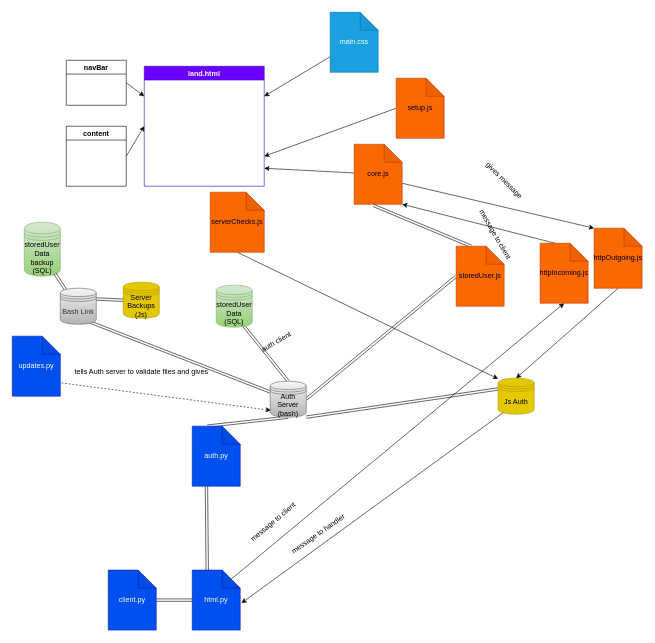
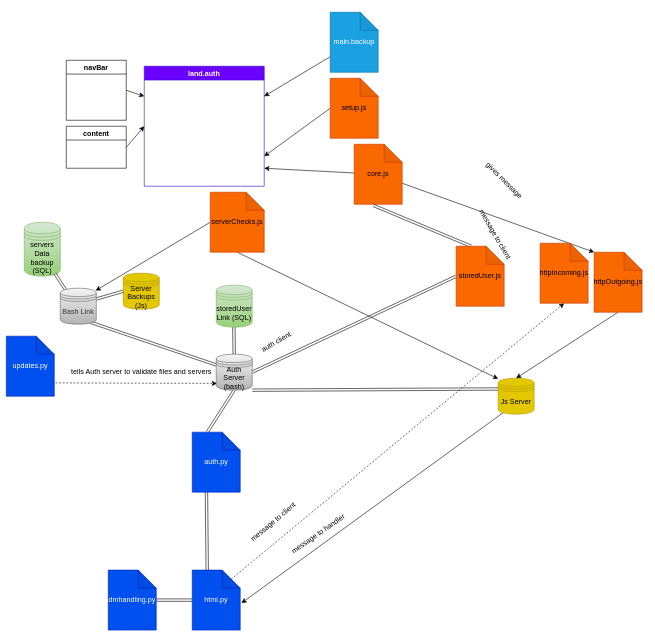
node "main.css": label "main.css" -> "main.backup"
node "land.html": label "land.html" -> "land.auth"
node "navBar": size 60x45 -> 60x60
node "setup.js": moved (420, 108) -> (354, 108)
node "content": size 60x60 -> 60x42
edge "httpIncoming.js" -> "core.js": removed
edge "serverChecks.js" -> "Bash Link": added
node "storedUser Data backup (SQL)": label "storedUser Data backup (SQL)" -> "servers Data backup (SQL)"
node "httpOutgoing.js": moved (618, 258) -> (618, 282)
node "Server Backups (Js)": moved (141, 300) -> (141, 291)
node "storedUser Data (SQL)": label "storedUser Data (SQL)" -> "storedUser Link (SQL)"
node "updates.py": moved (36, 366) -> (30, 366)
node "tells Auth server to validate files and gives": label "tells Auth server to validate files and gives" -> "tells Auth server to validate files and servers"
node "Auth Server (bash)": moved (288, 399) -> (234, 372)
node "Js Auth": label "Js Auth" -> "Js Server"
edge "html.py" -> "httpIncoming.js": style solid -> dashed
node "auth.py": moved (216, 456) -> (216, 462)
node "client.py": label "client.py" -> "dmhandling.py"
